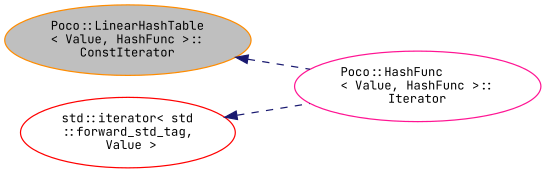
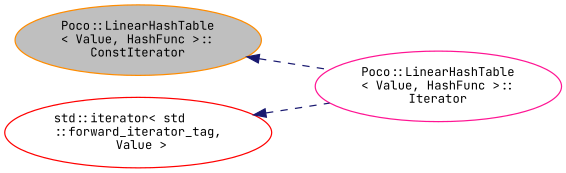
node "Poco::HashFunc < Value, HashFunc >:: Iterator": label "Poco::HashFunc < Value, HashFunc >:: Iterator" -> "Poco::LinearHashTable < Value, HashFunc >:: Iterator"
node "std::iterator< std ::forward_std_tag, Value >": label "std::iterator< std ::forward_std_tag, Value >" -> "std::iterator< std ::forward_iterator_tag, Value >"
